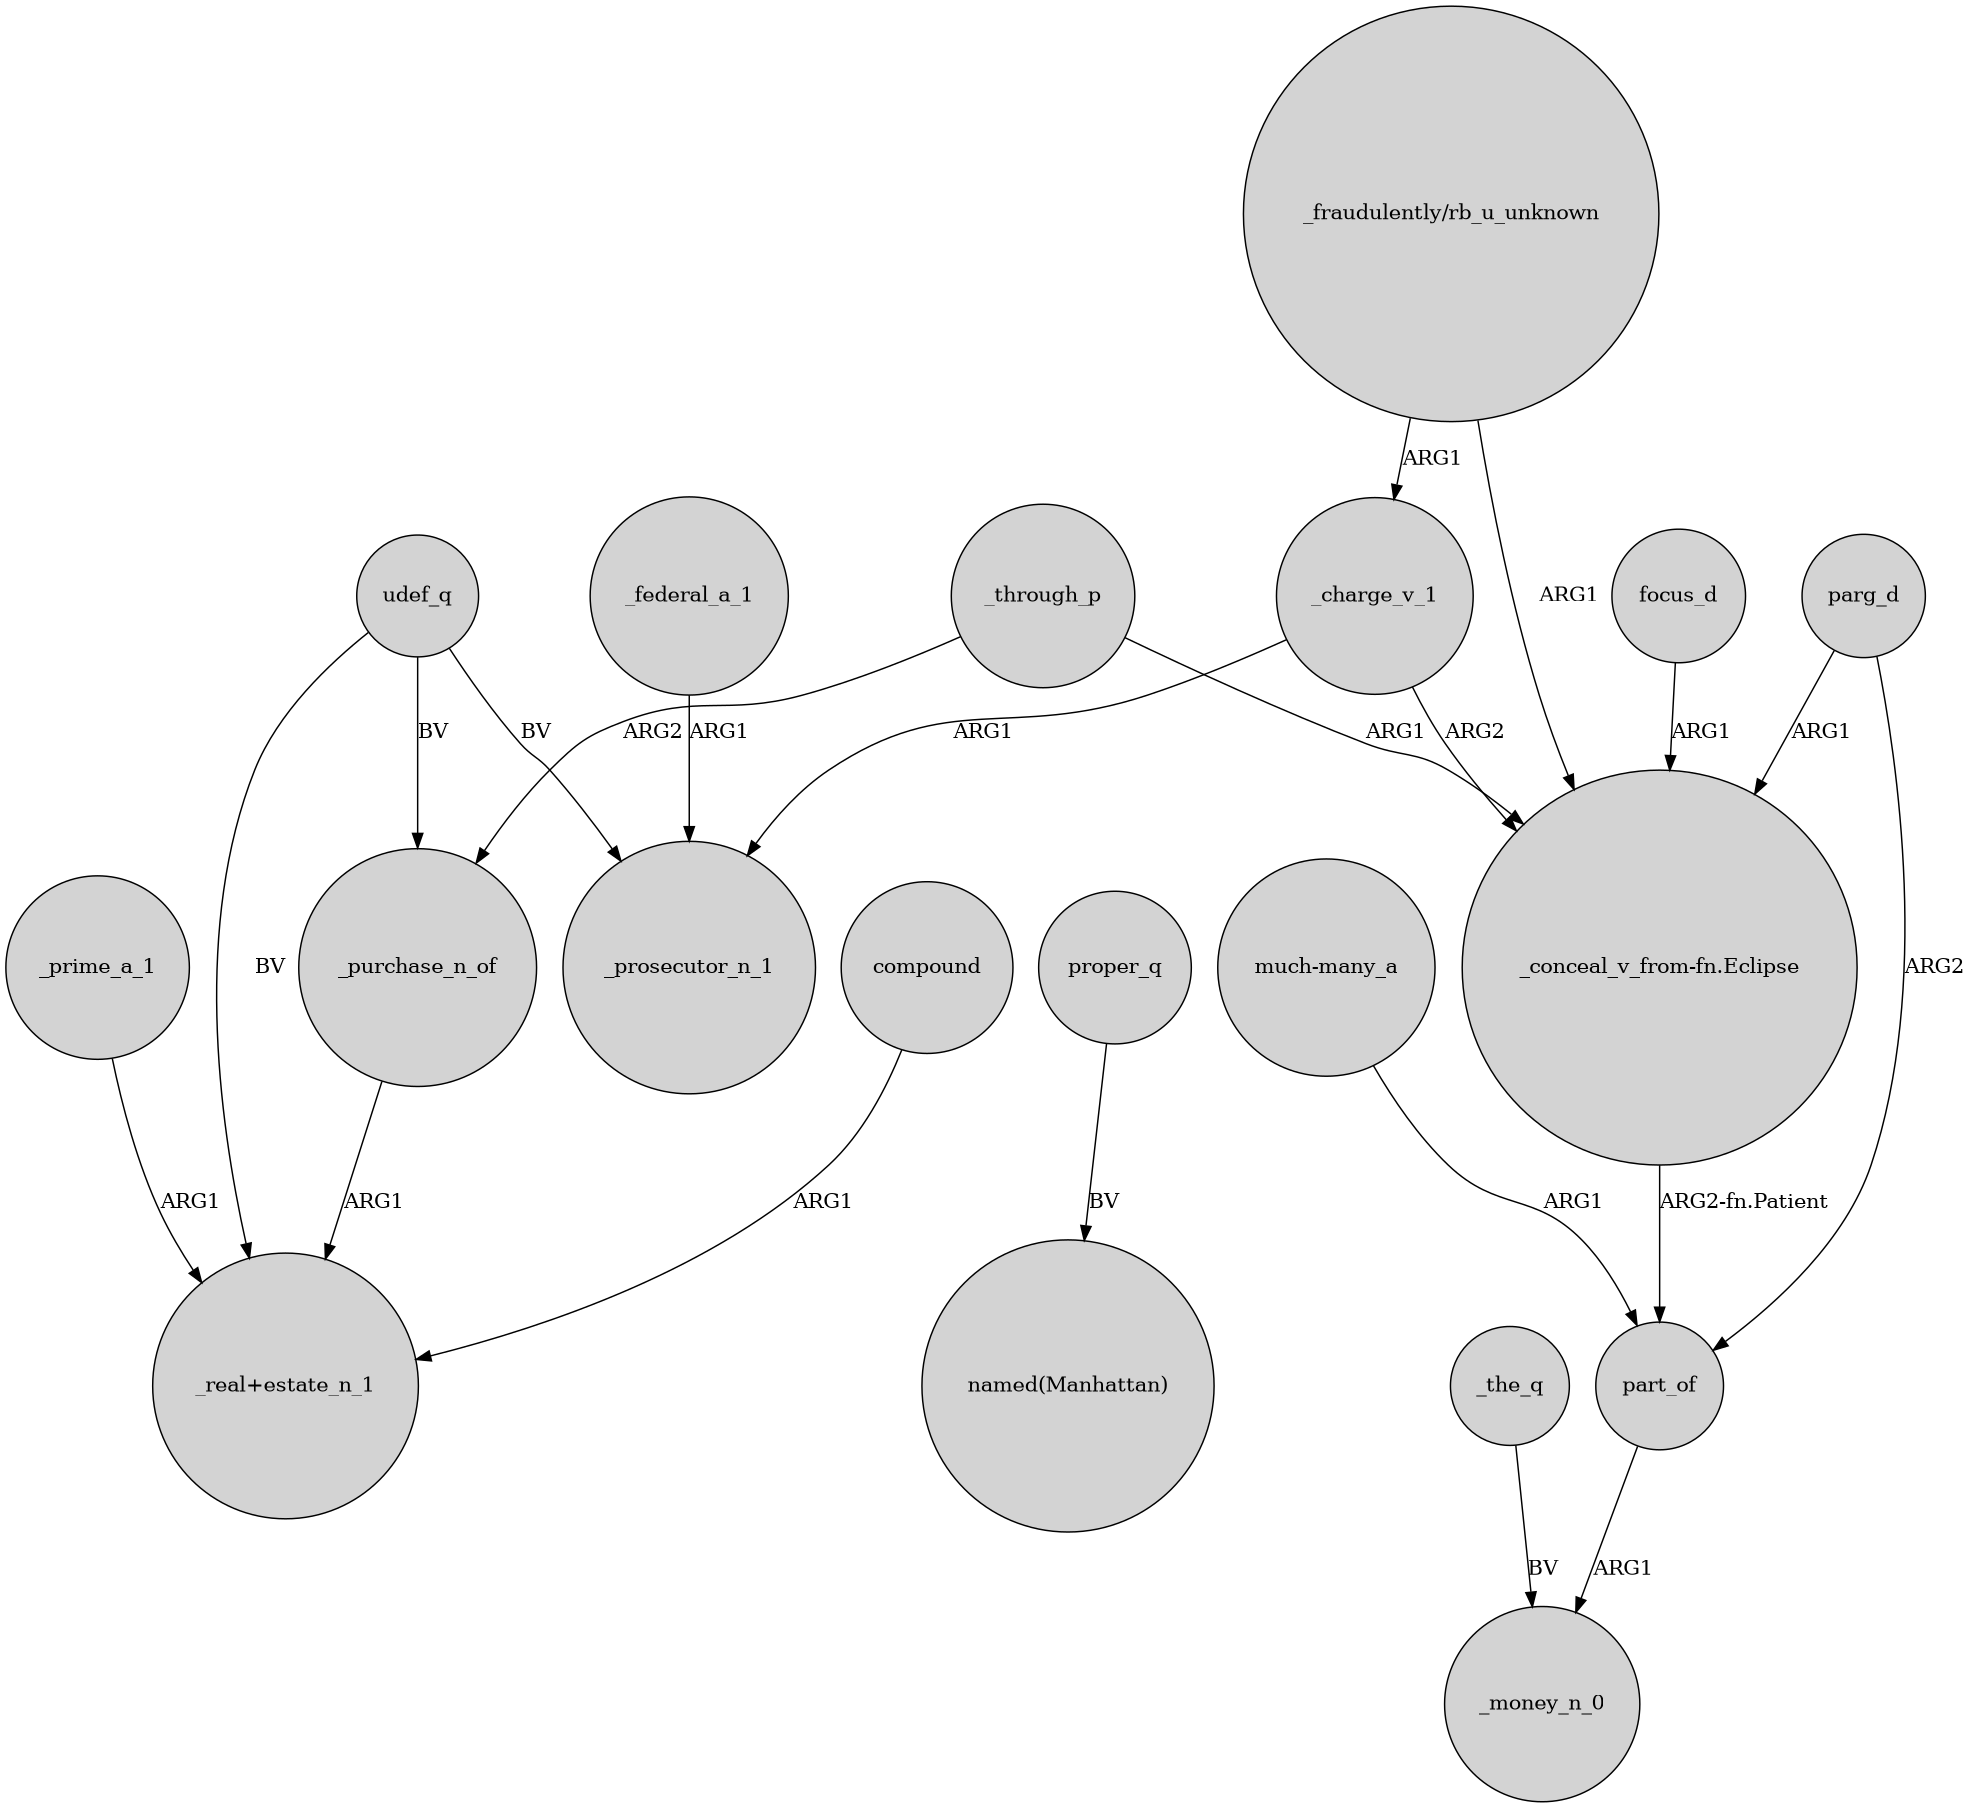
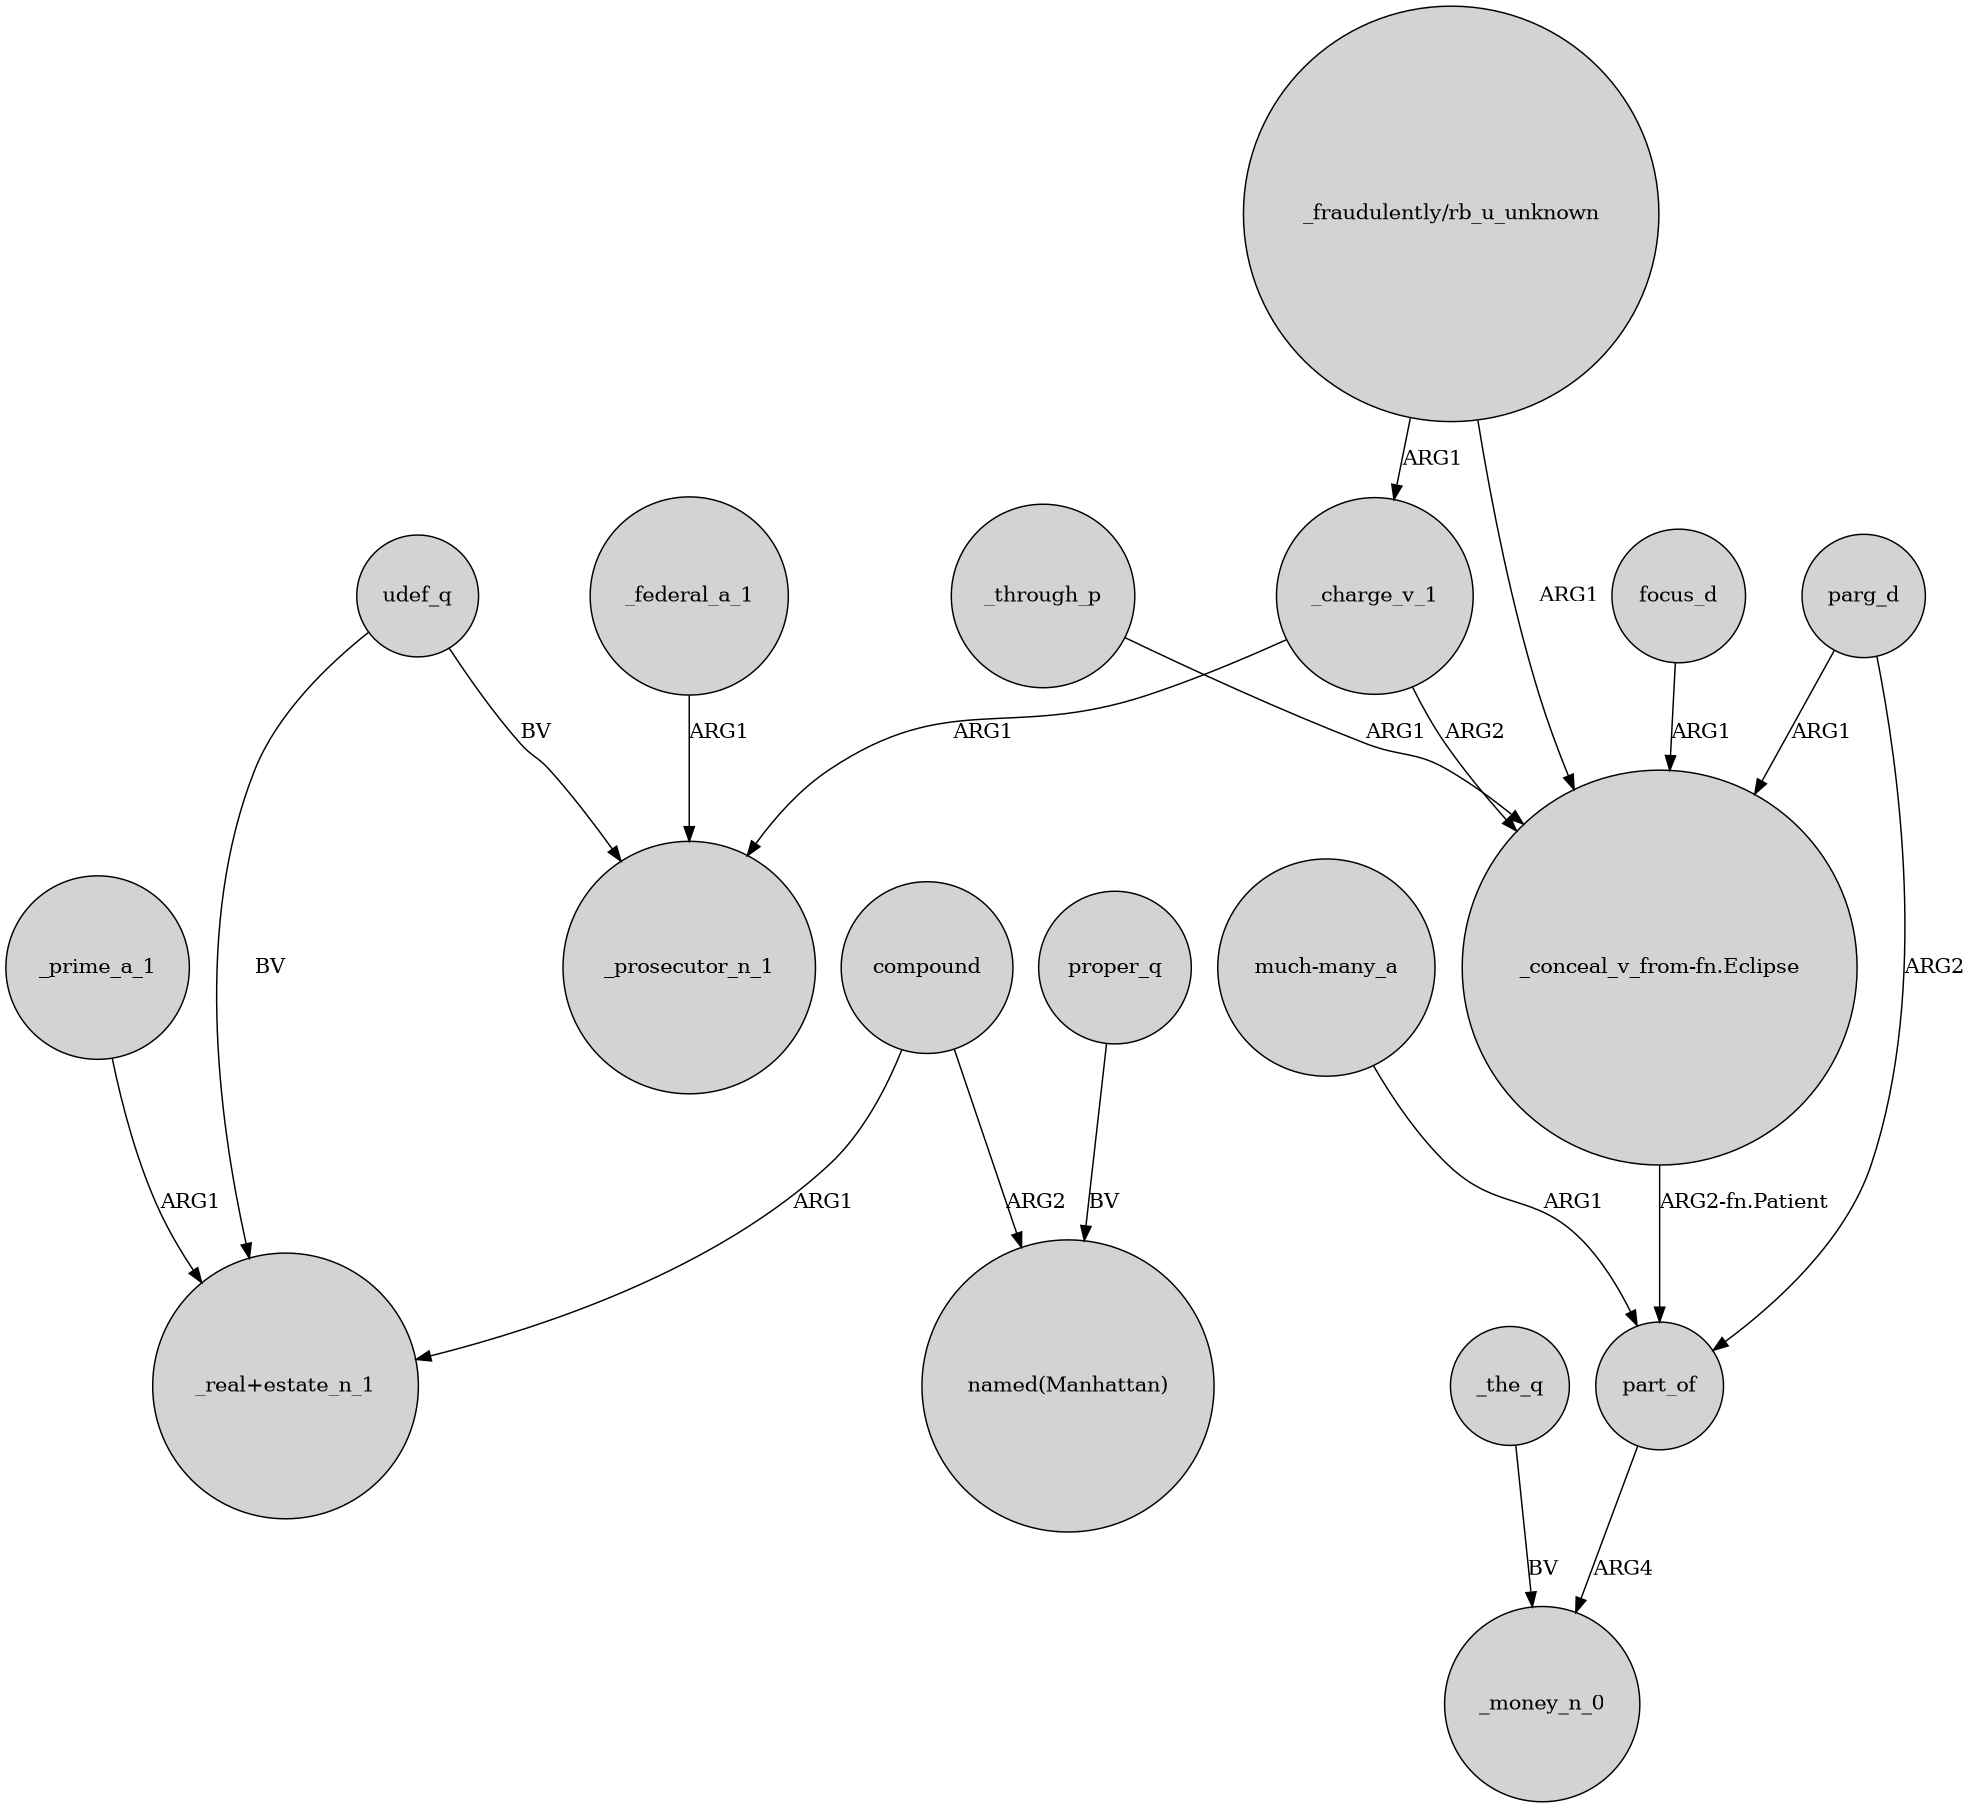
node "_purchase_n_of": removed
edge "compound" -> "named(Manhattan)": added, label "ARG2"
edge "part_of" -> "_money_n_0": label "ARG1" -> "ARG4"
